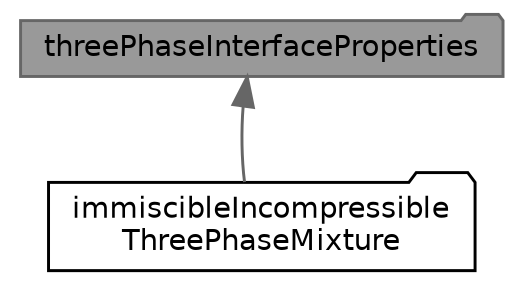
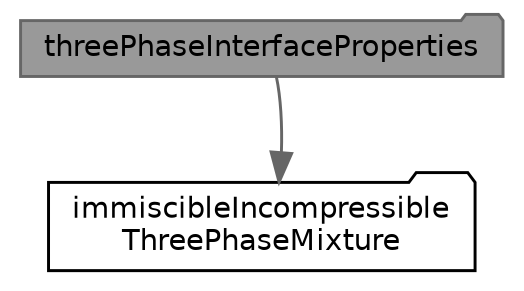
edge "immiscibleIncompressible ThreePhaseMixture" -> "threePhaseInterfaceProperties": reversed
